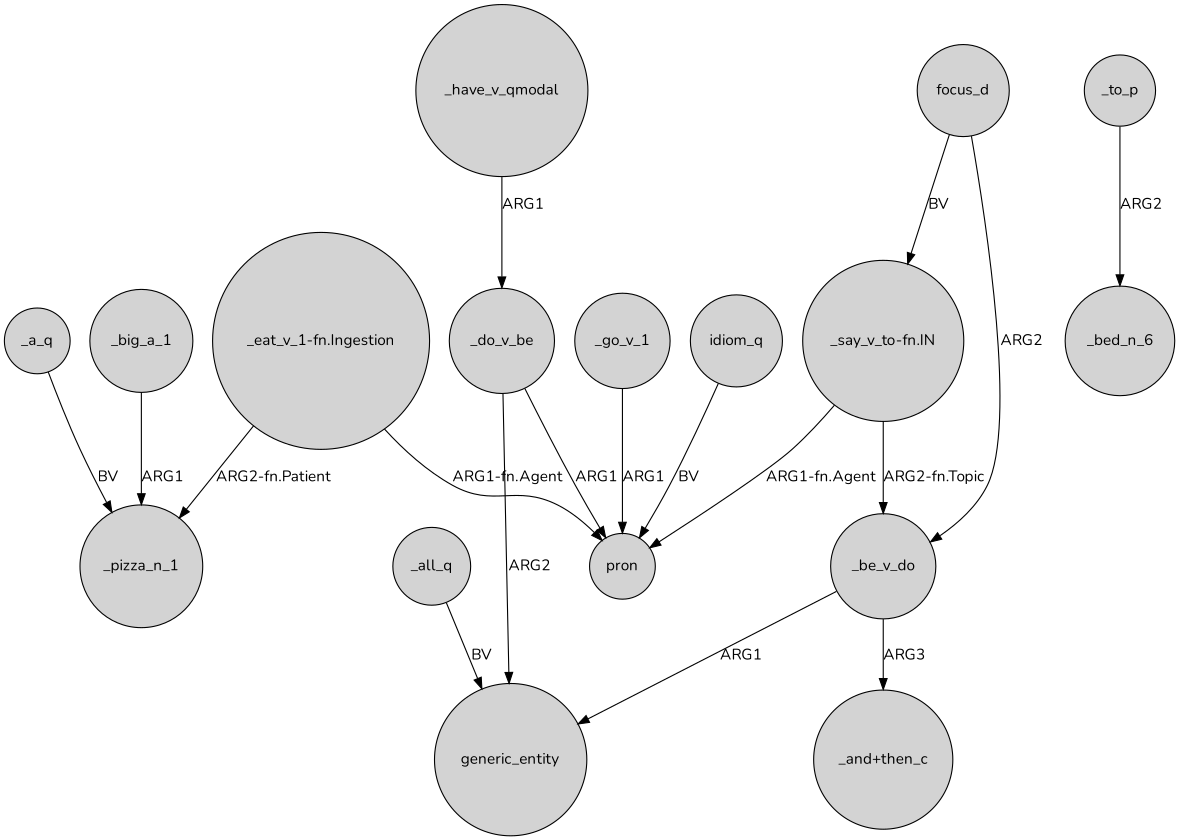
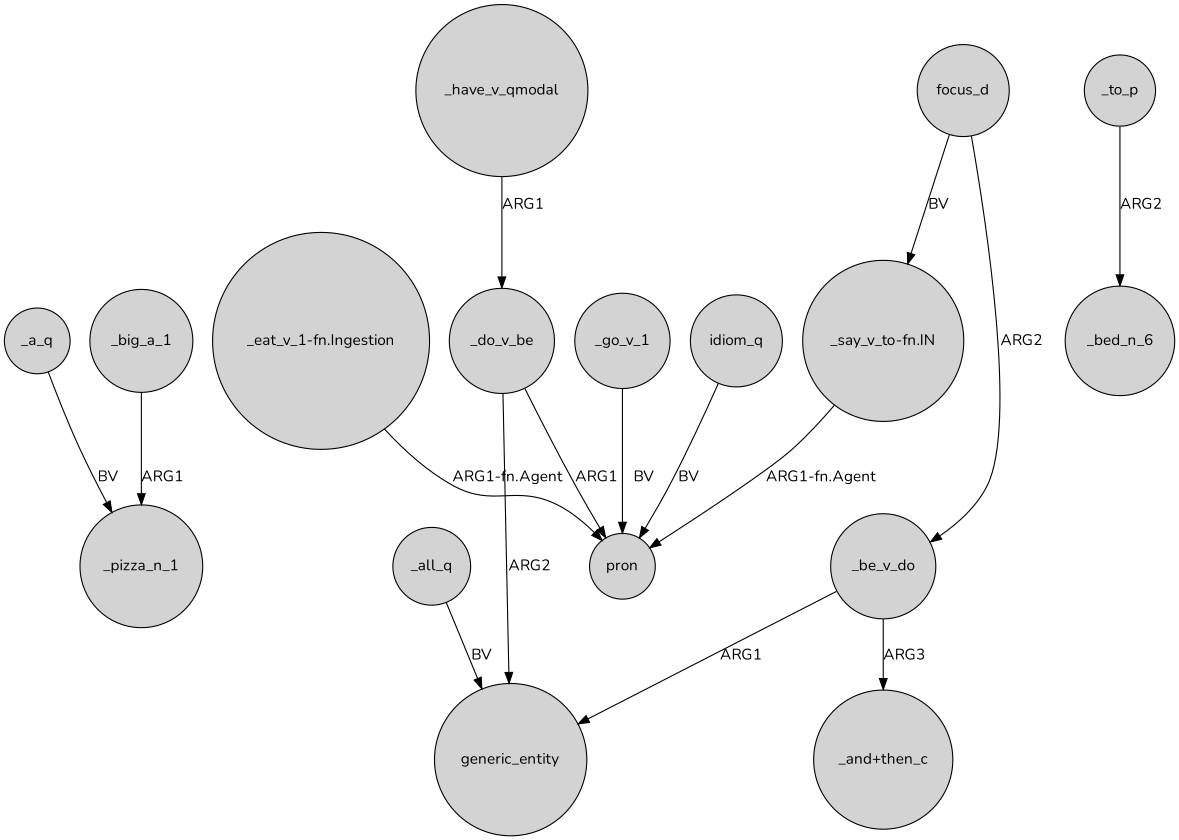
edge "_say_v_to-fn.IN" -> "_be_v_do": removed, label "ARG2-fn.Topic"
edge "_eat_v_1-fn.Ingestion" -> "_pizza_n_1": removed, label "ARG2-fn.Patient"
edge "_go_v_1" -> "pron": label "ARG1" -> "BV"
